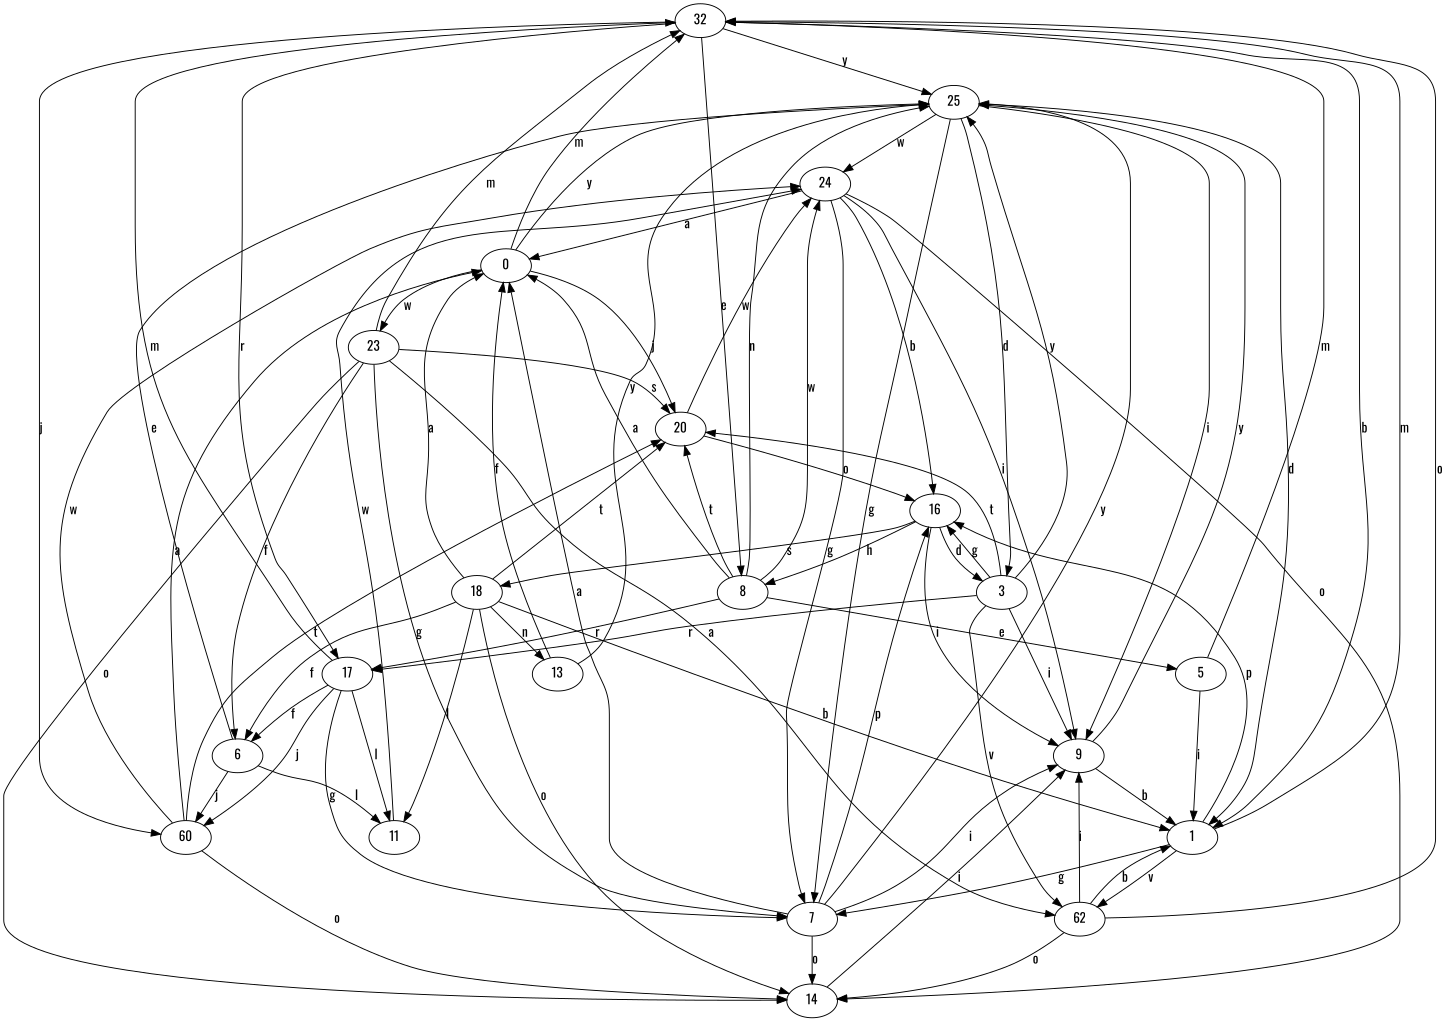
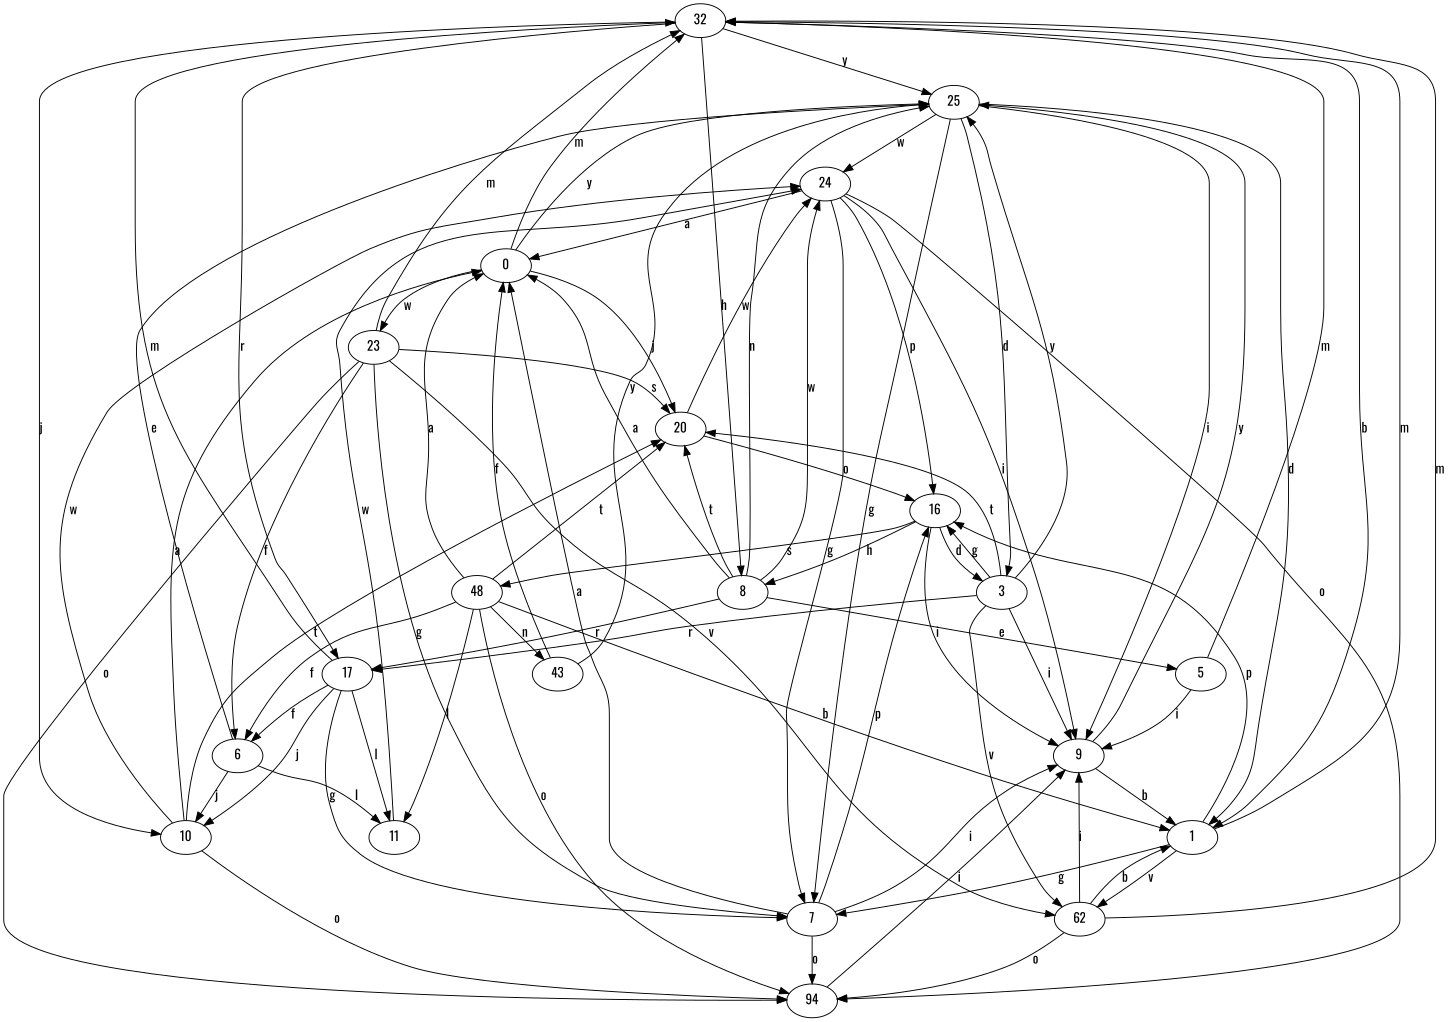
edge "32" -> "8": label "e" -> "h"
edge "24" -> "16": label "b" -> "p"
edge "62" -> "32": label "o" -> "m"
edge "7" -> "25": removed, label "y"
node "18": label "18" -> "48"
edge "23" -> "62": label "a" -> "v"
node "13": label "13" -> "43"
edge "5" -> "1": now "5" -> "9"
node "60": label "60" -> "10"
node "14": label "14" -> "94"
